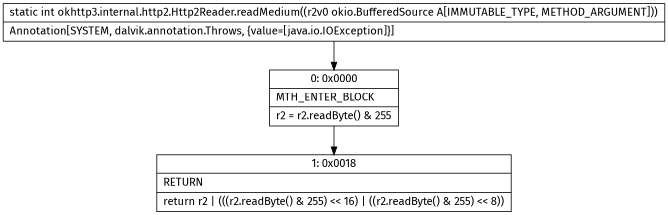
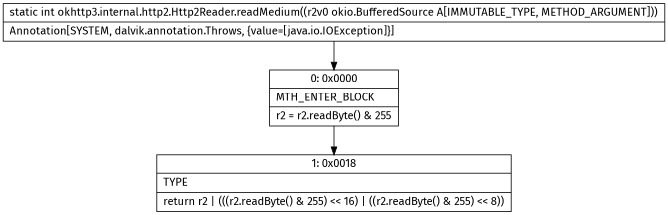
node "1: 0x0018": text "RETURN" -> "TYPE"
